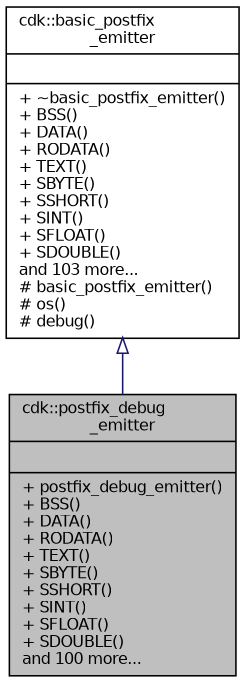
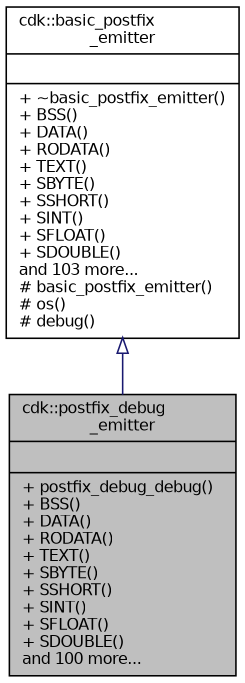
node "cdk::postfix_debug": text "+ postfix_debug_emitter()" -> "+ postfix_debug_debug()"
